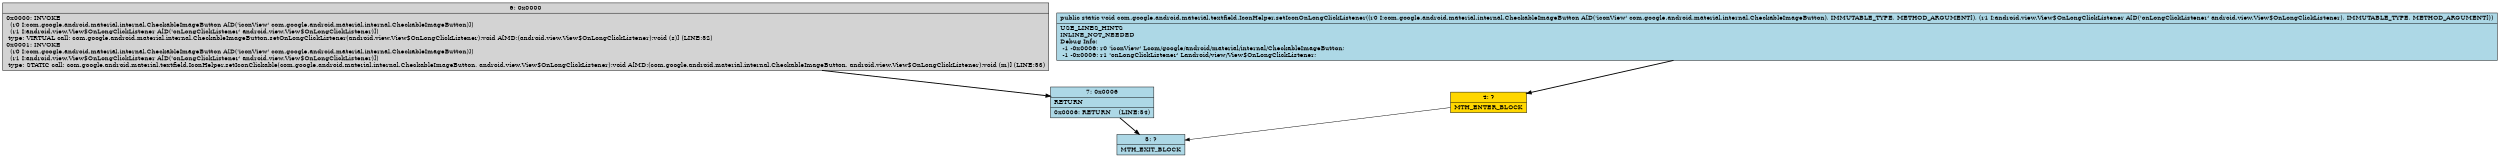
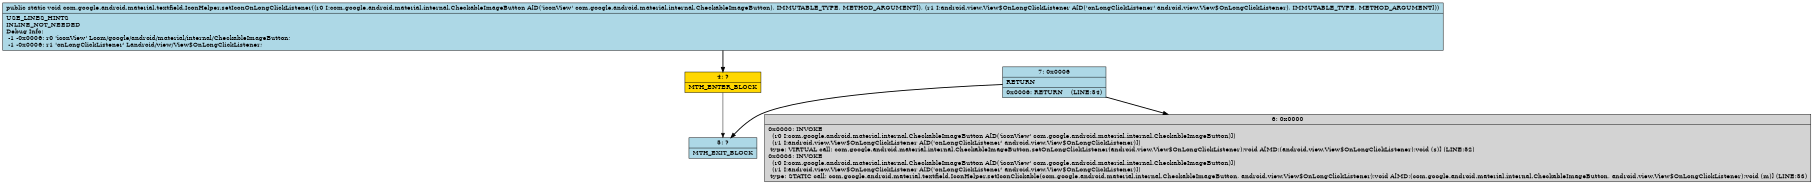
node "6: 0x0000": text "0x0001: INVOKE" -> "0x0003: INVOKE"
edge "6: 0x0000" -> "7: 0x0006": reversed
